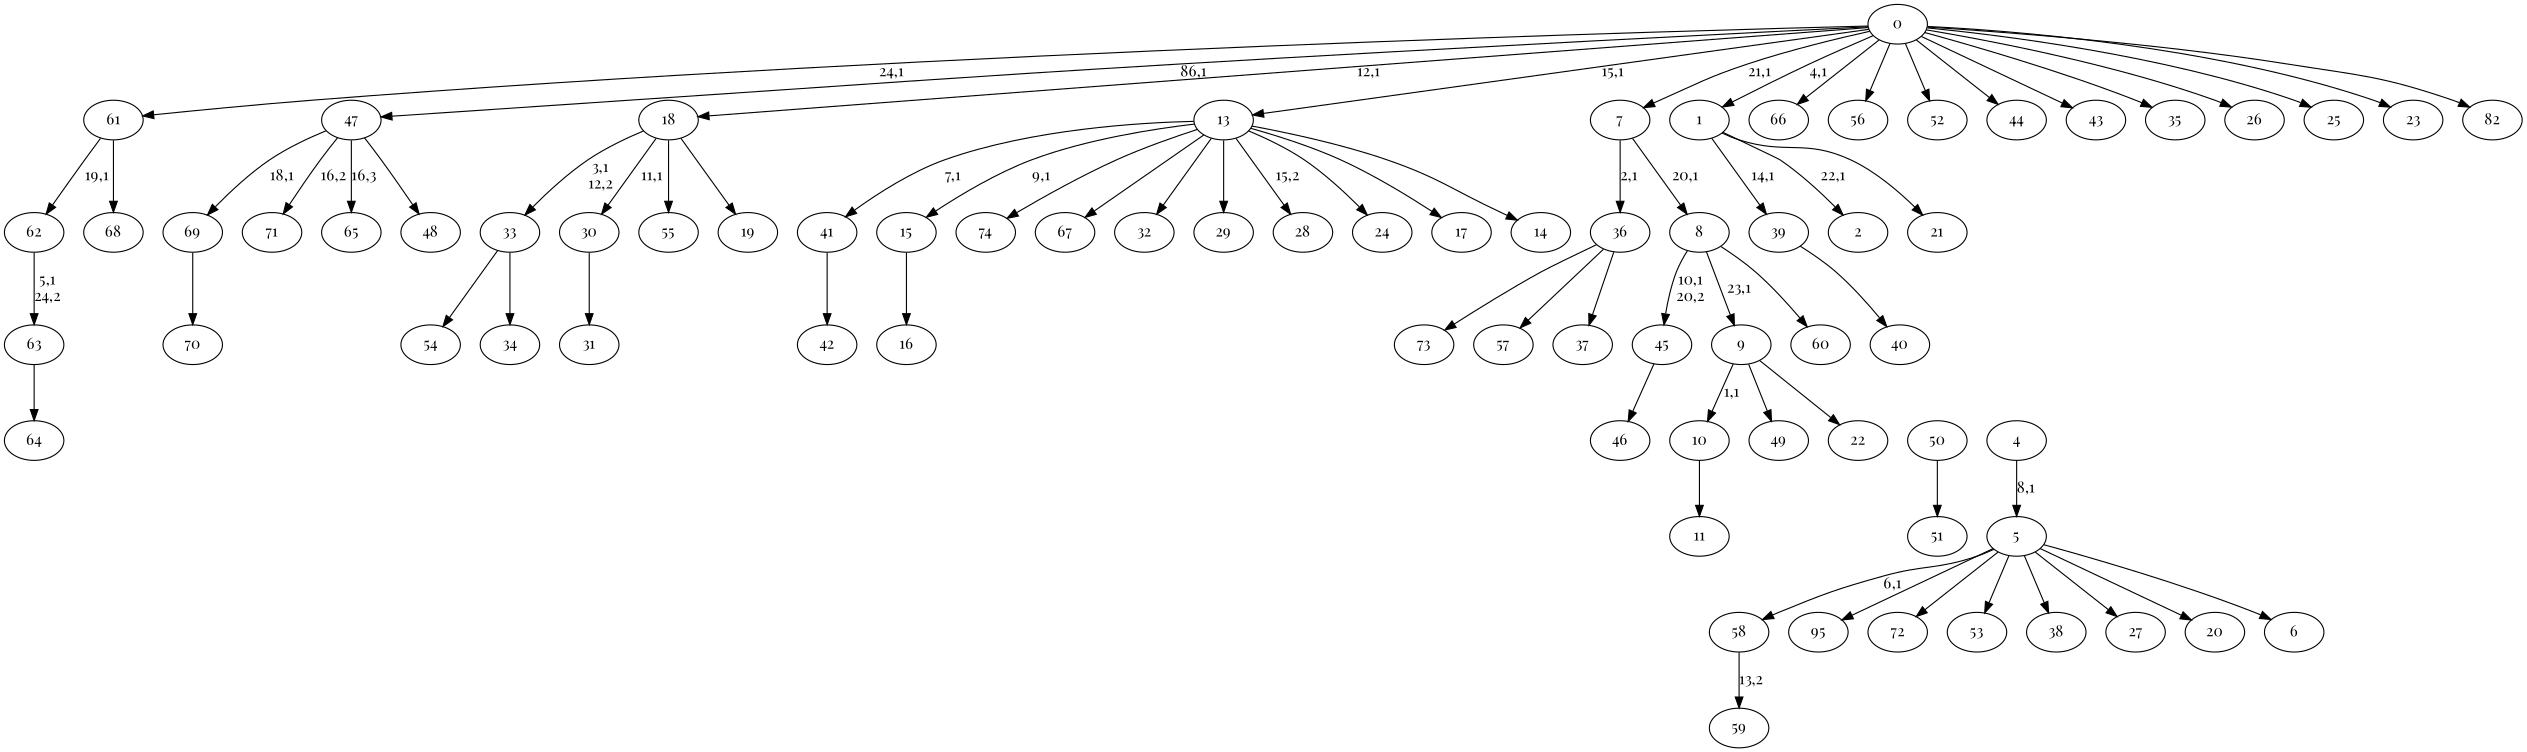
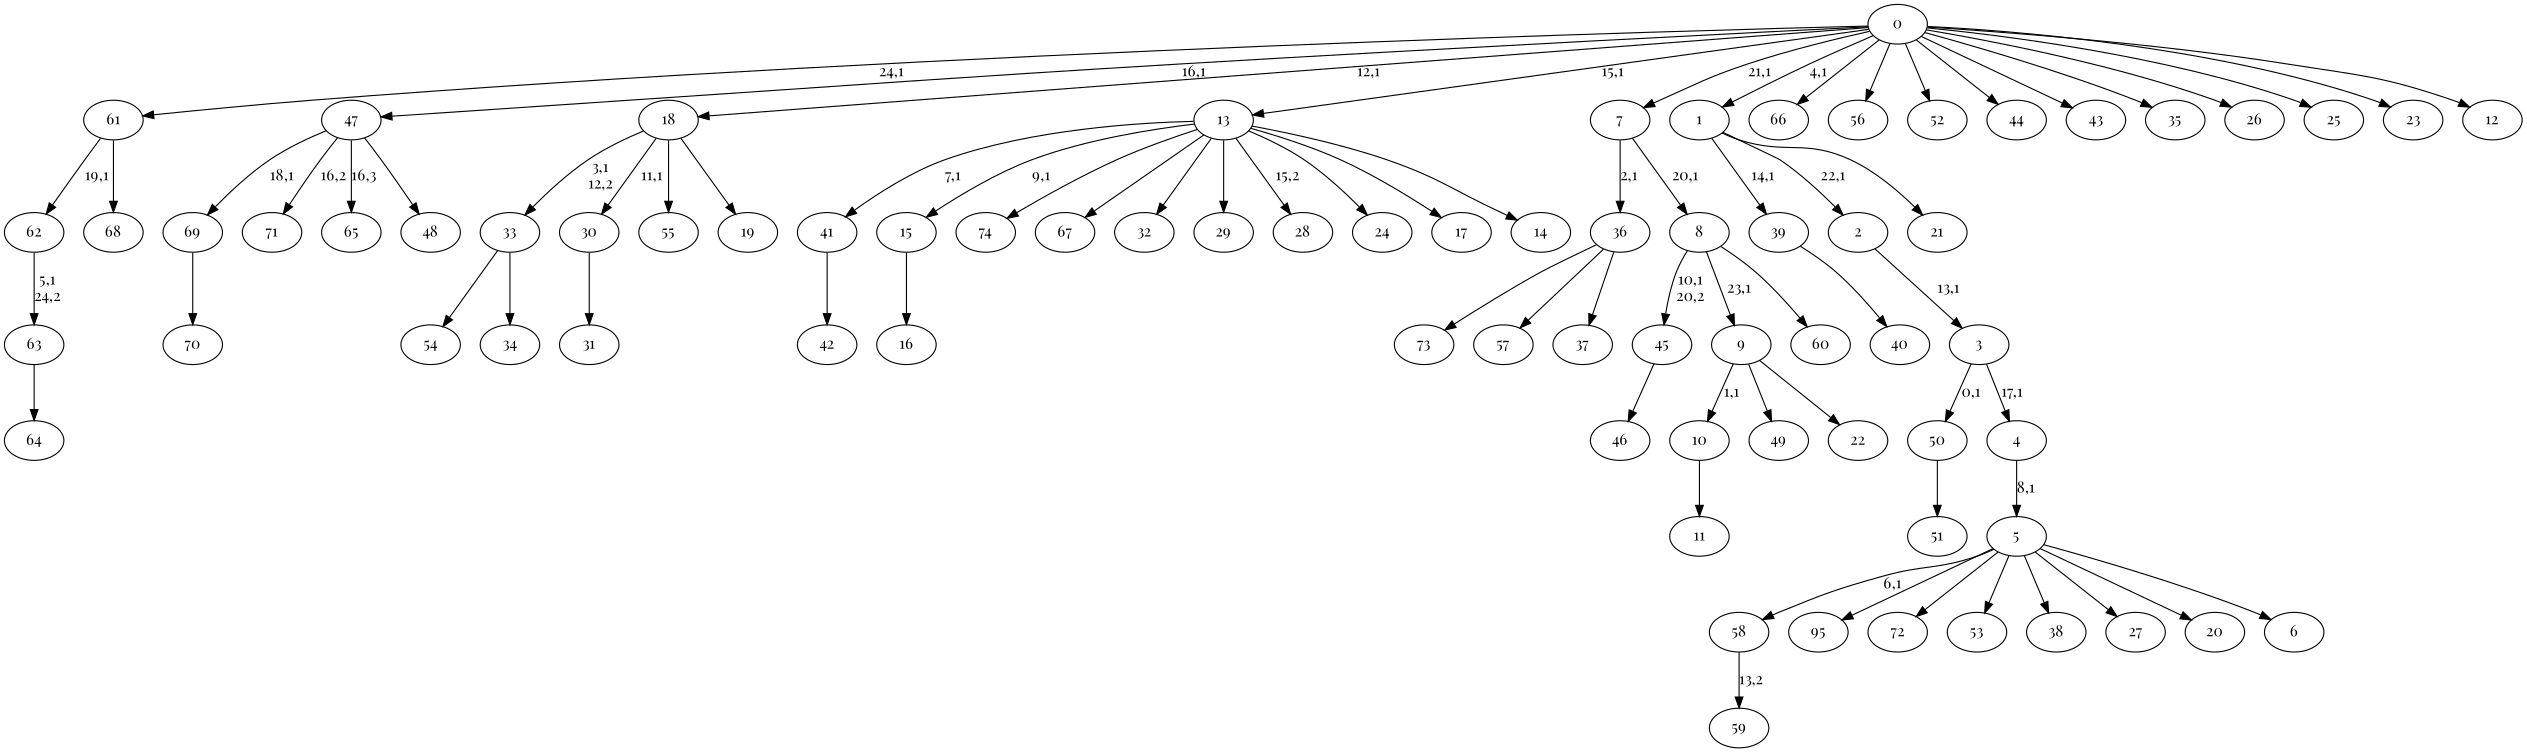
edge "0" -> "47": label "86,1" -> "16,1"
node "82": label "82" -> "12"
node "3": added
